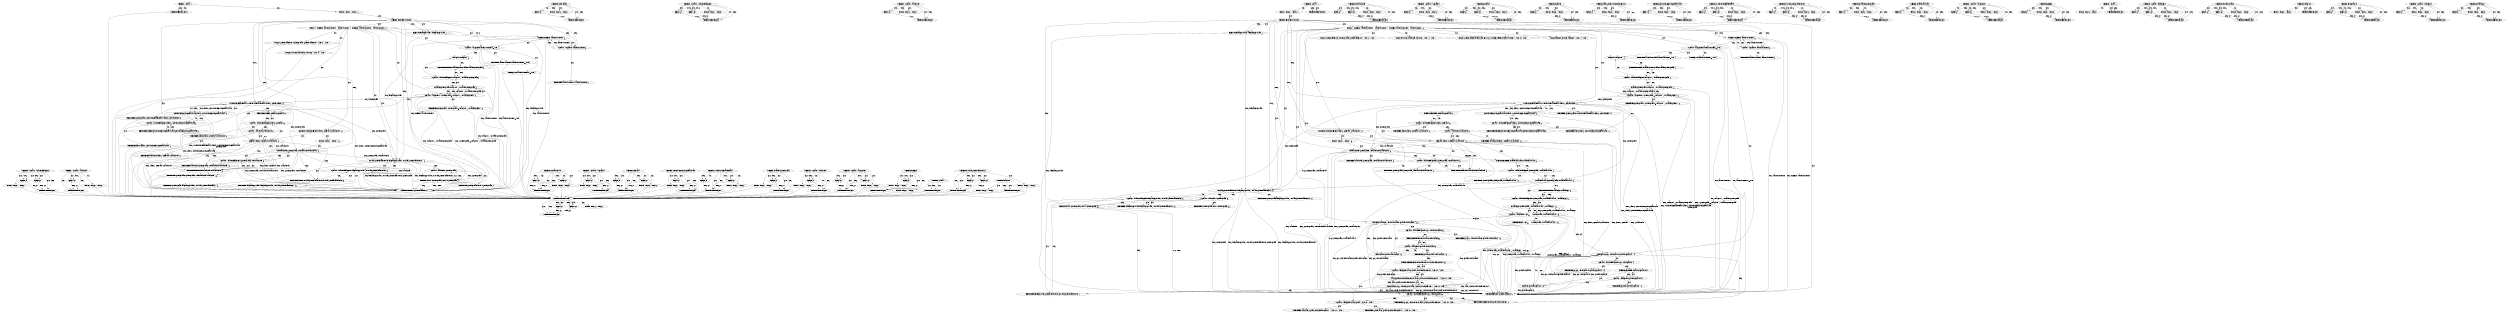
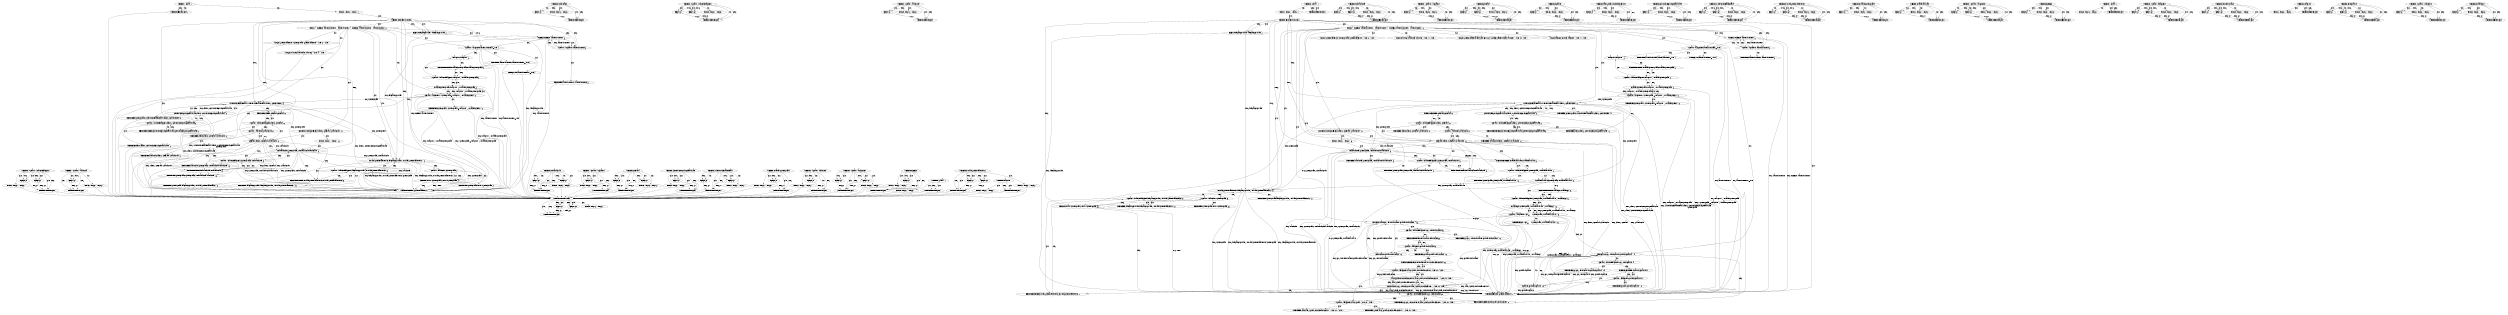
edge "(<operator>.fieldAccess,cpu_info.signature)" -> "(IDENTIFIER,cpu_info,cpu_info.signature())": reversed
edge "(FIELD_IDENTIFIER,set_num_cores,set_num_cores)" -> "(<operator>.indirectFieldAccess,cpu->set_num_cores)": removed, label "CFG:"
